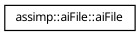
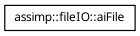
node "assimp::aiFile::aiFile": label "assimp::aiFile::aiFile" -> "assimp::fileIO::aiFile"
